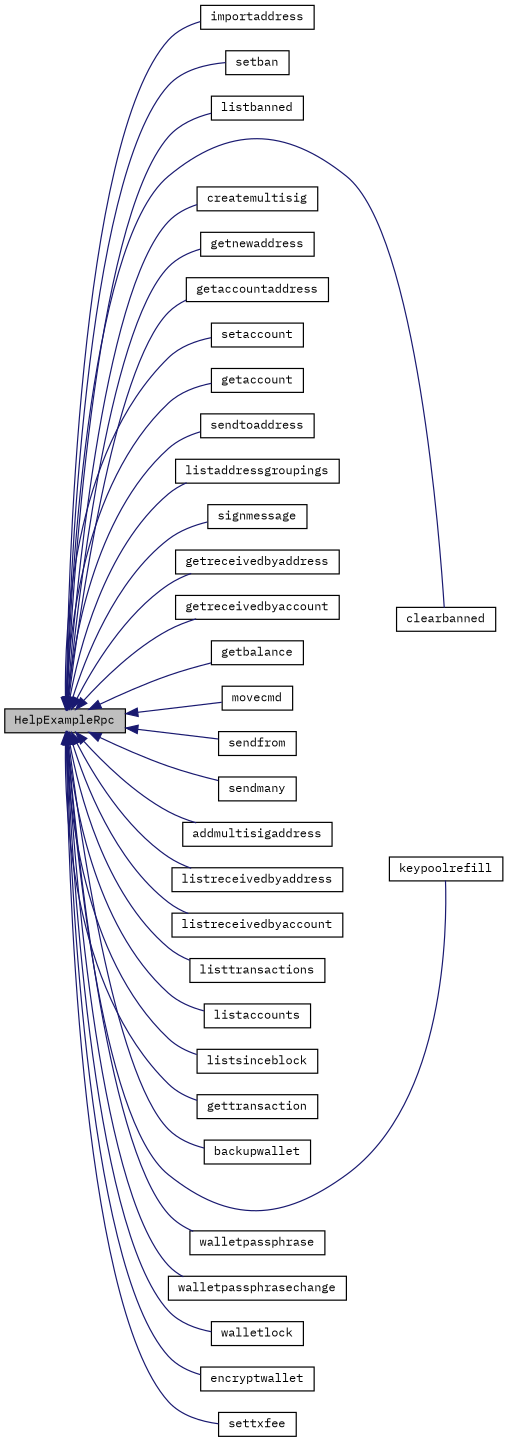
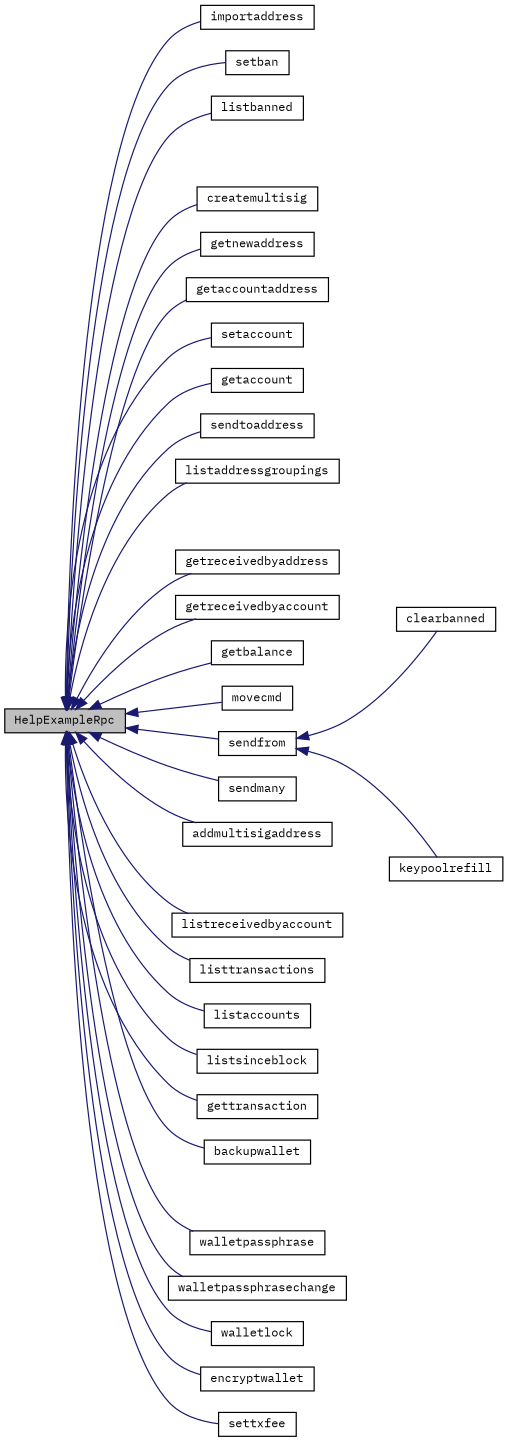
edge "clearbanned" -> "HelpExampleRpc": now "clearbanned" -> "sendfrom"
node "signmessage": removed
node "listreceivedbyaddress": removed
edge "keypoolrefill" -> "HelpExampleRpc": now "keypoolrefill" -> "sendfrom"
